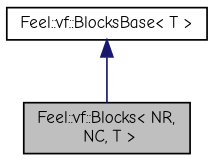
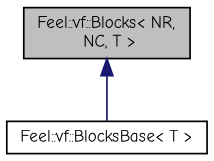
edge "Feel::vf::Blocks< NR, NC, T >" -> "Feel::vf::BlocksBase< T >": reversed
